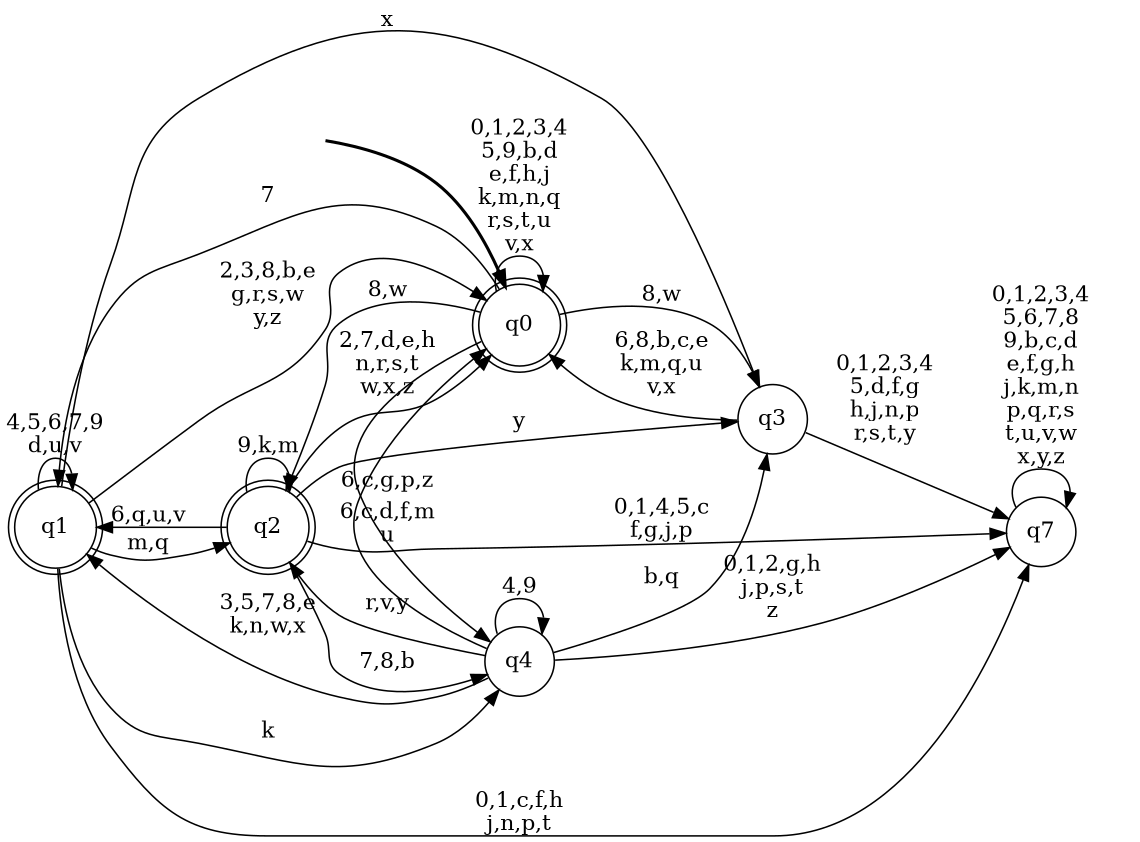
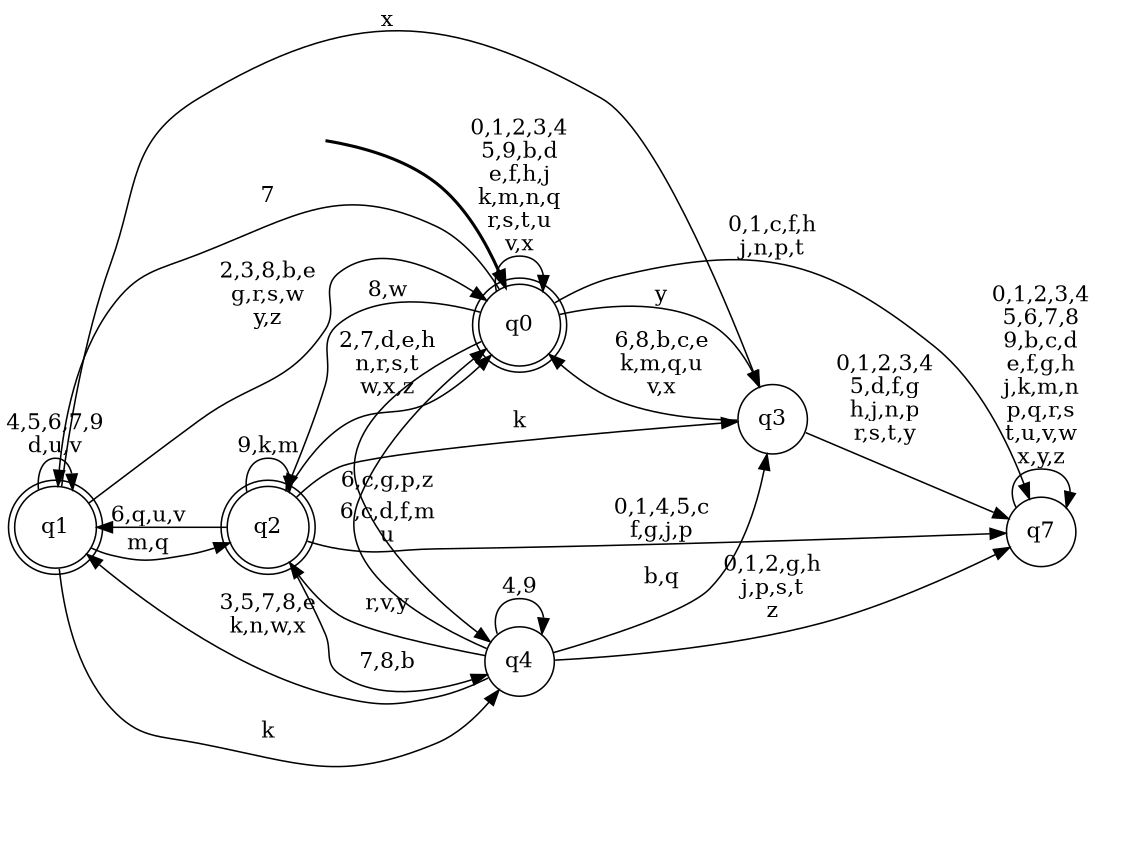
edge "q0" -> "q3": label "8,w" -> "y"
edge "q2" -> "q3": label "y" -> "k"
edge "q1" -> "q7": now "q0" -> "q7"
